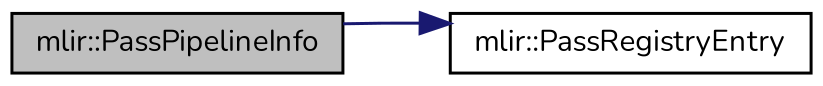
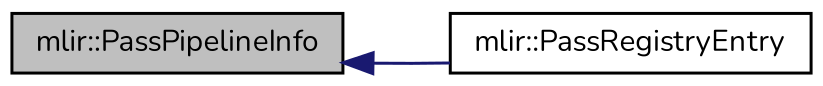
edge "mlir::PassPipelineInfo" -> "mlir::PassRegistryEntry": reversed
